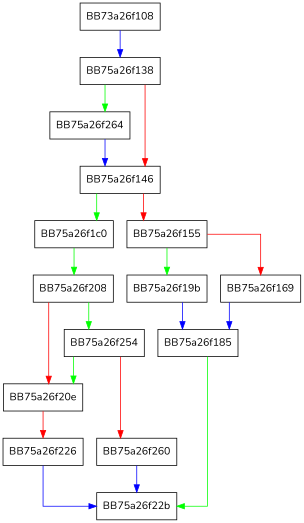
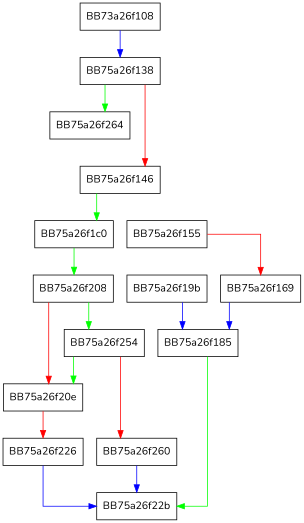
edge "BB75a26f264" -> "BB75a26f146": removed
edge "BB75a26f146" -> "BB75a26f155": removed
edge "BB75a26f155" -> "BB75a26f19b": removed
